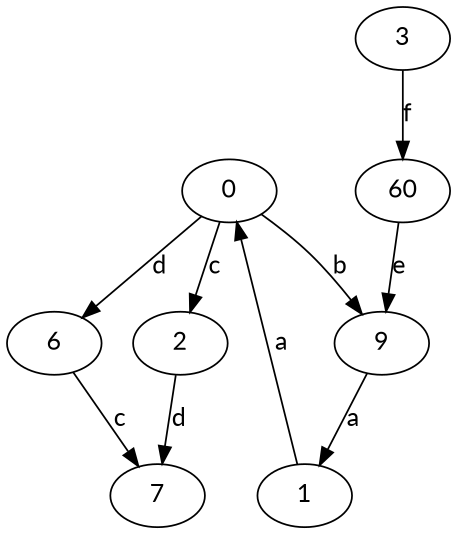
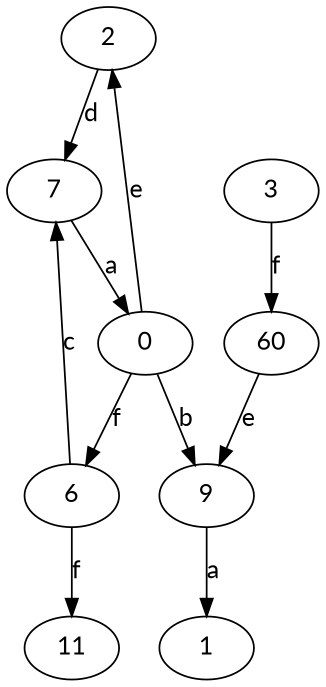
edge "0" -> "6": label "d" -> "f"
edge "0" -> "2": label "c" -> "e"
edge "1" -> "0": now "7" -> "0"
node "11": added
